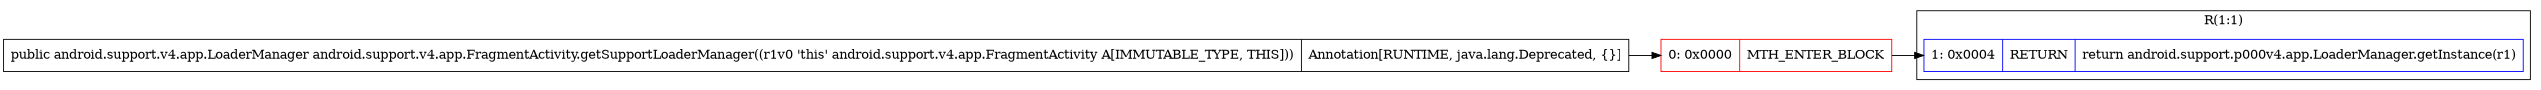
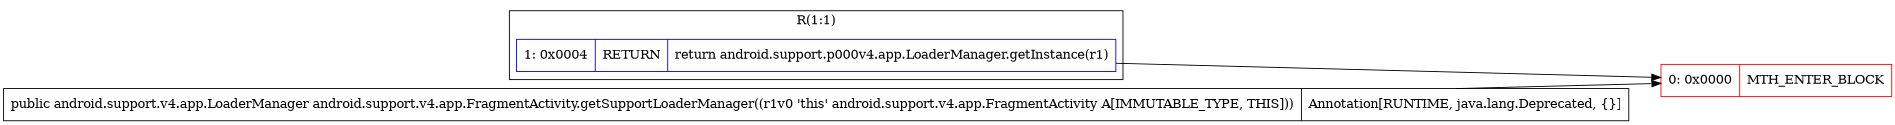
edge "0: 0x0000" -> "1: 0x0004": reversed
